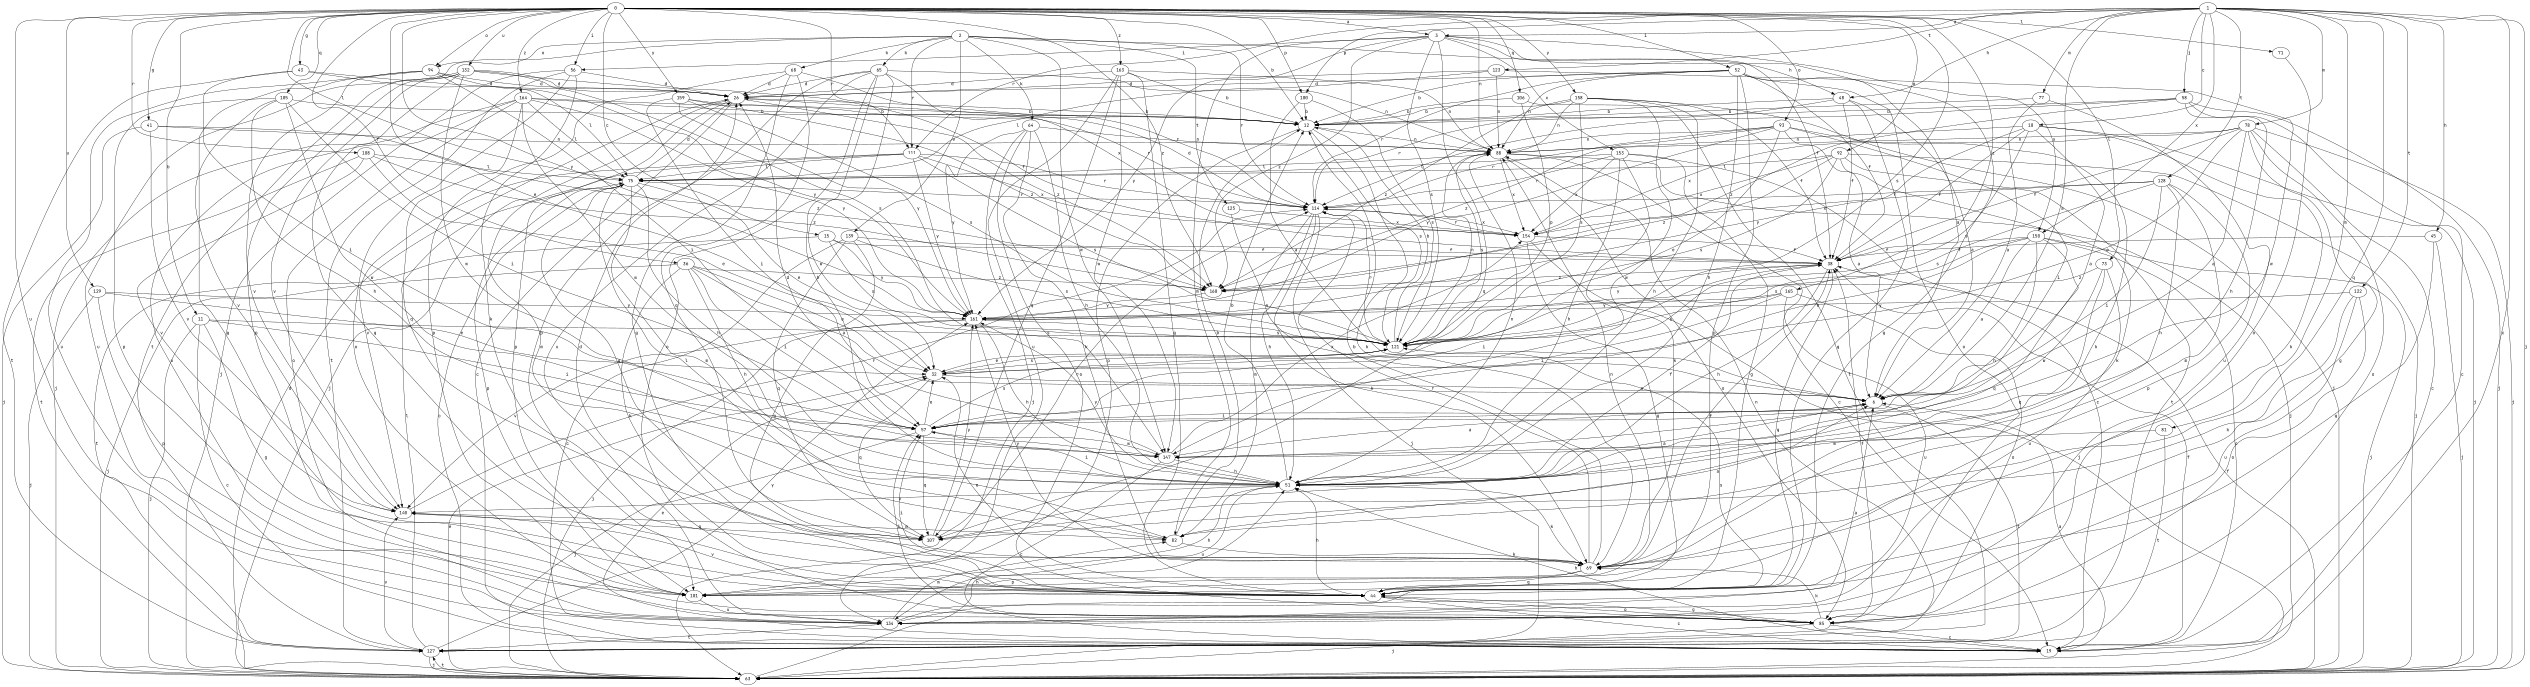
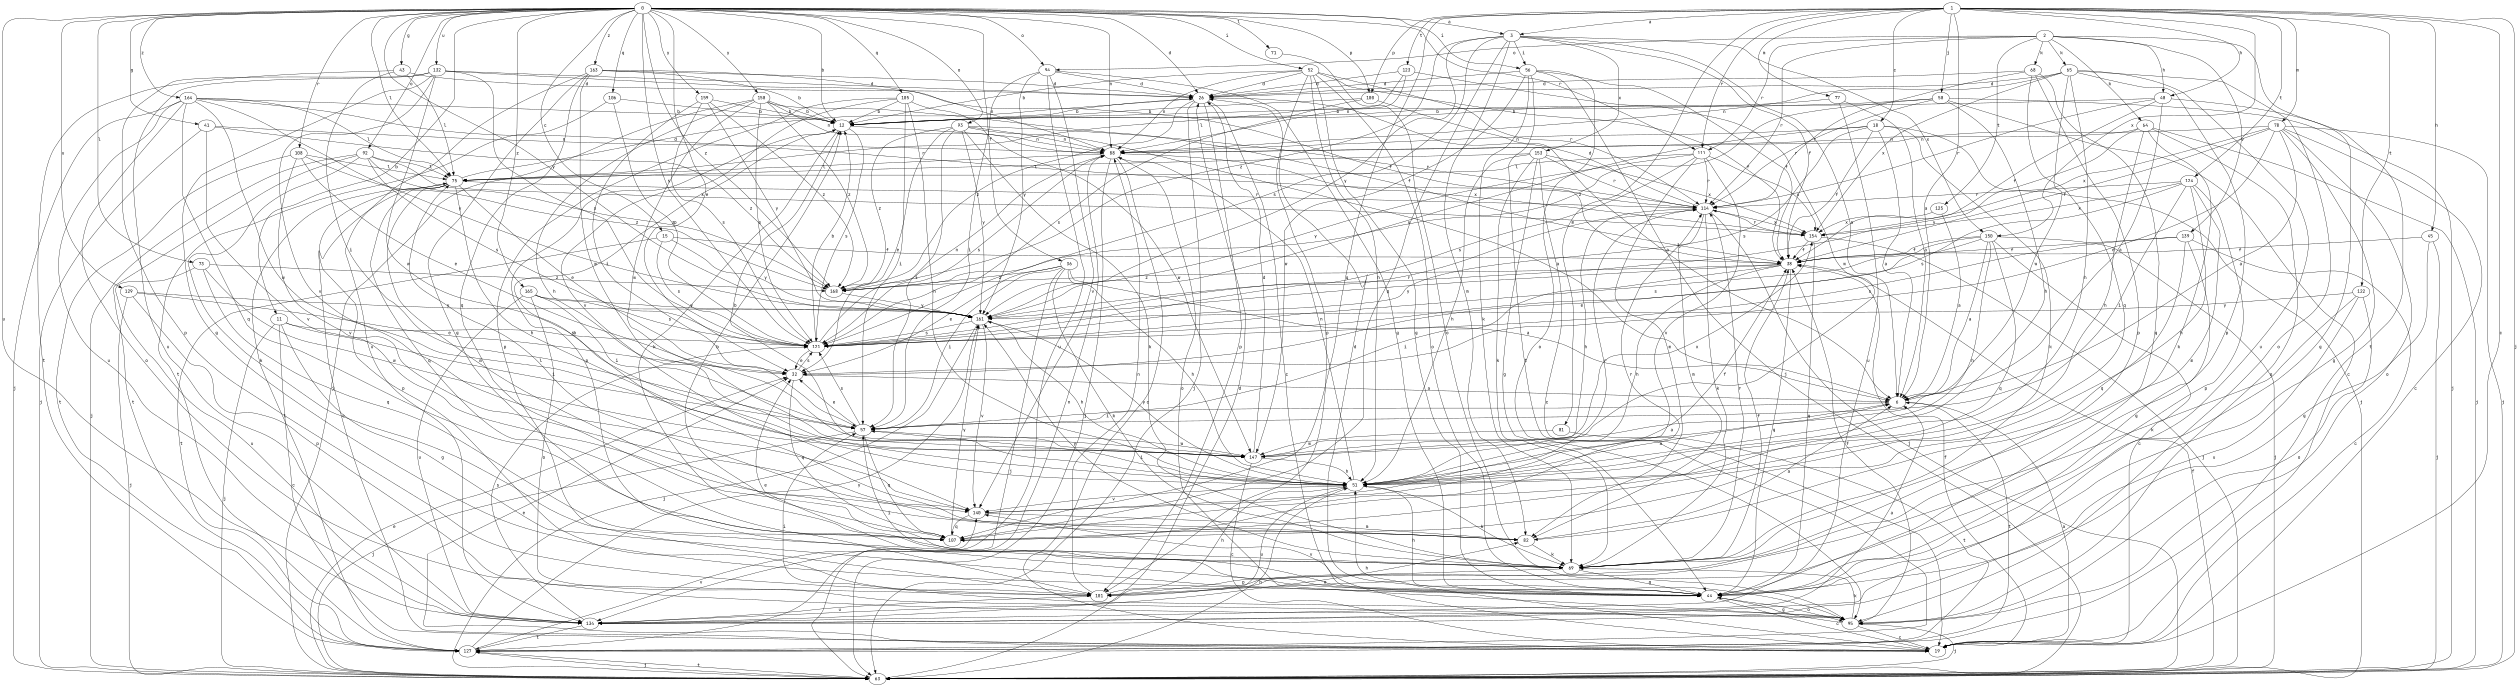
edge "0" -> "26": added, label "d"
edge "56" -> "38": added, label "f"
node "128": label "128" -> "124"
edge "2" -> "147": now "56" -> "147"
node "85": label "85" -> "95"
